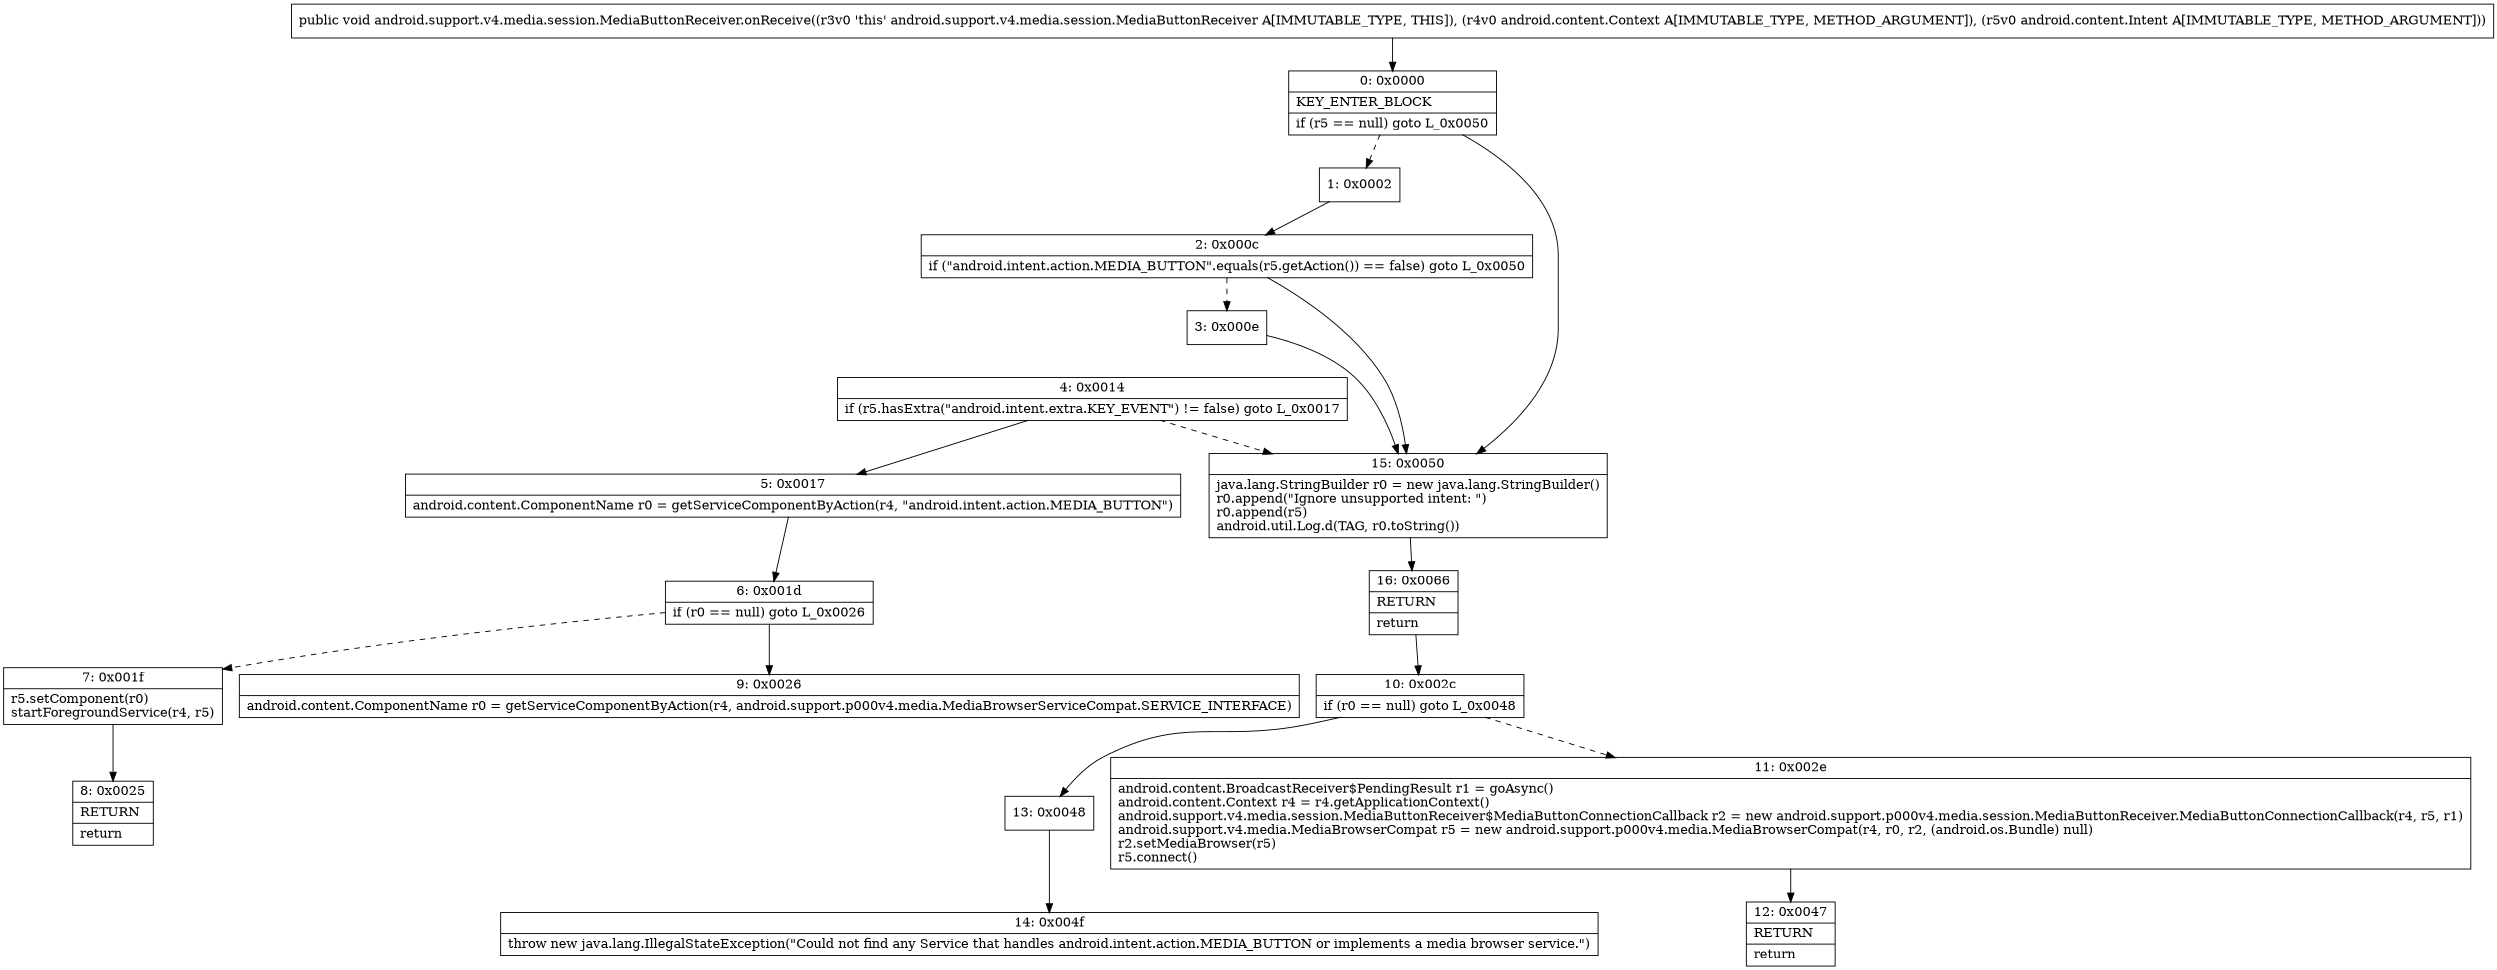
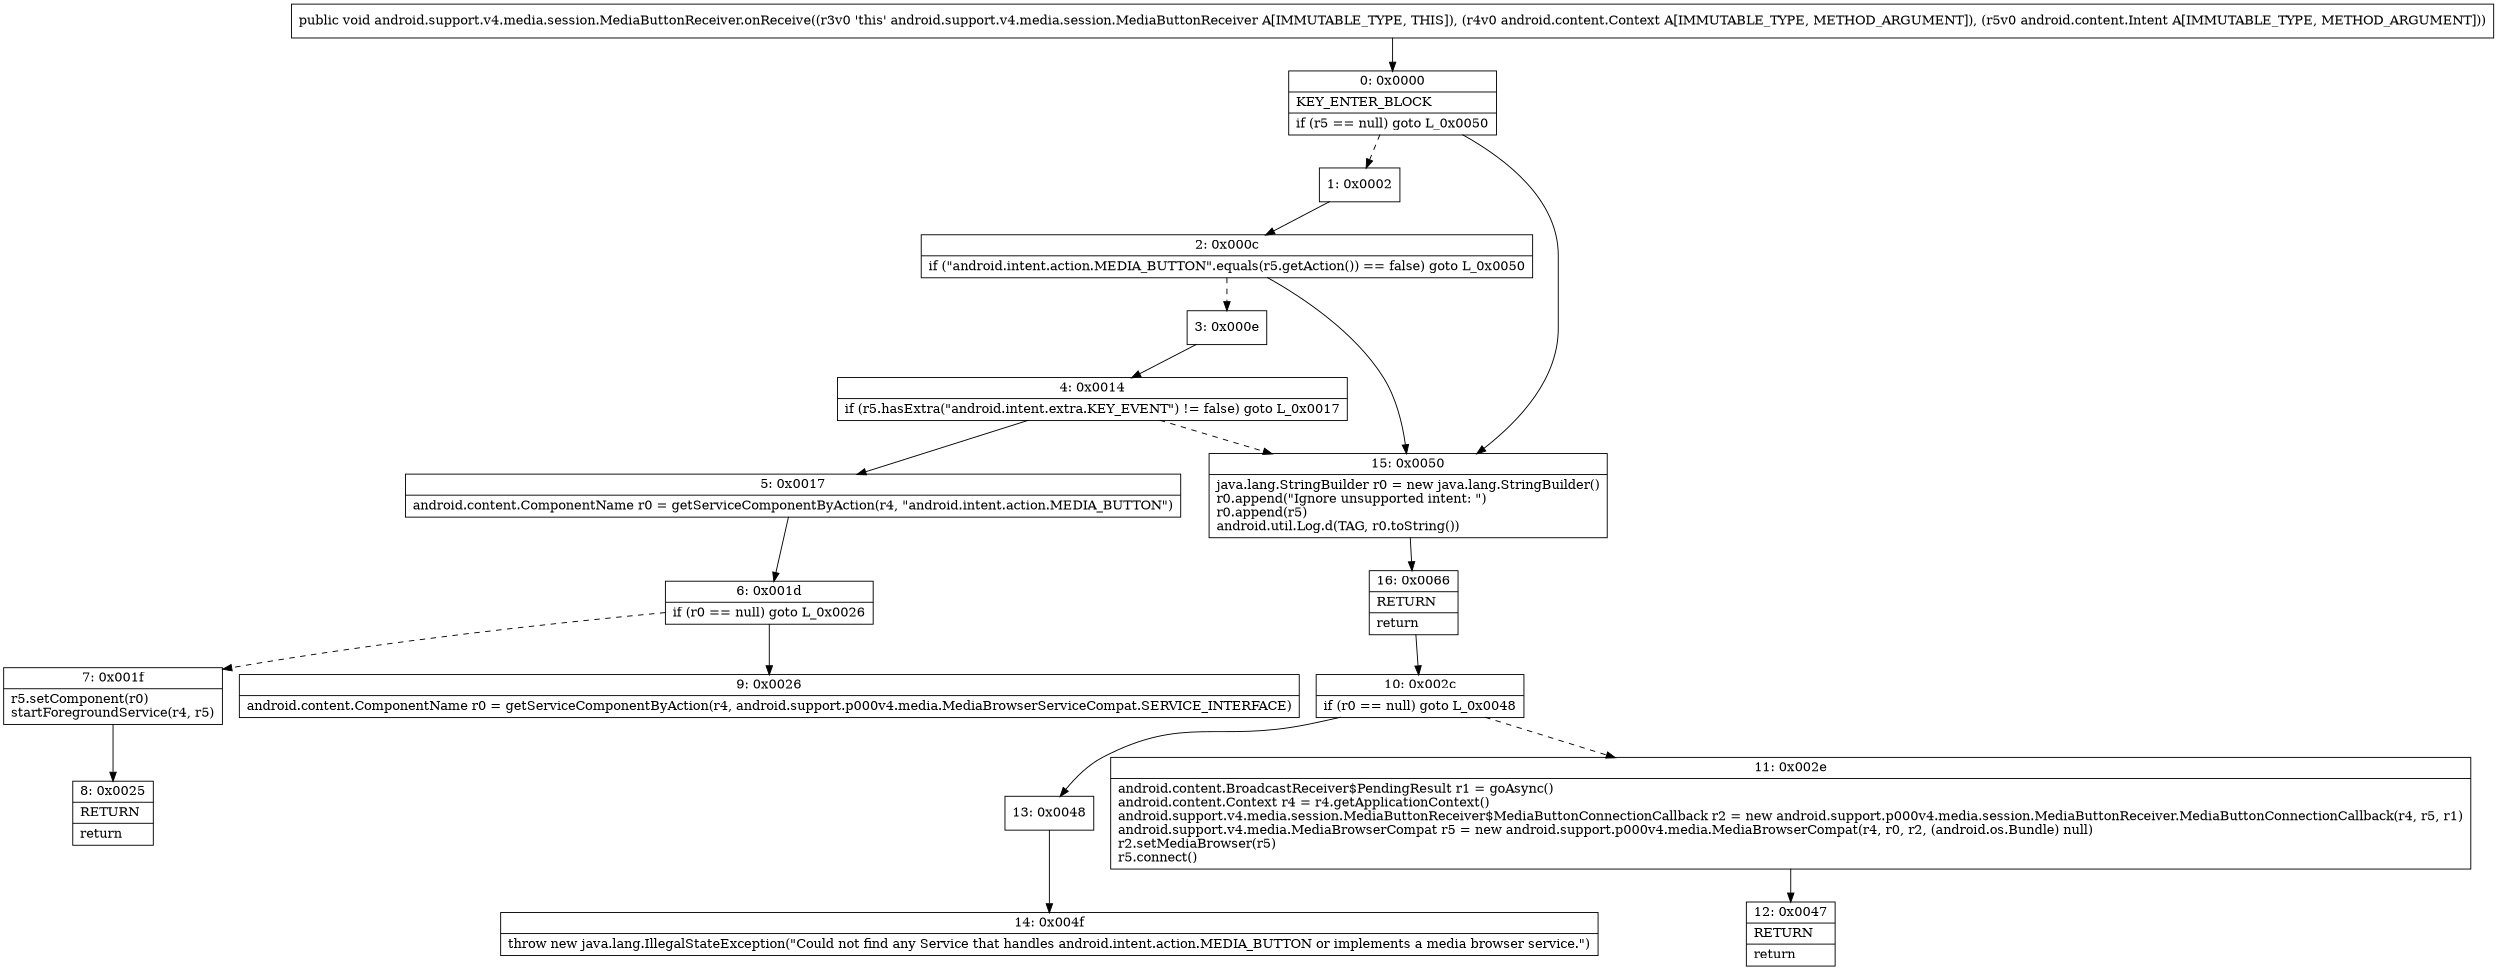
edge "3: 0x000e" -> "15: 0x0050": now "3: 0x000e" -> "4: 0x0014"
